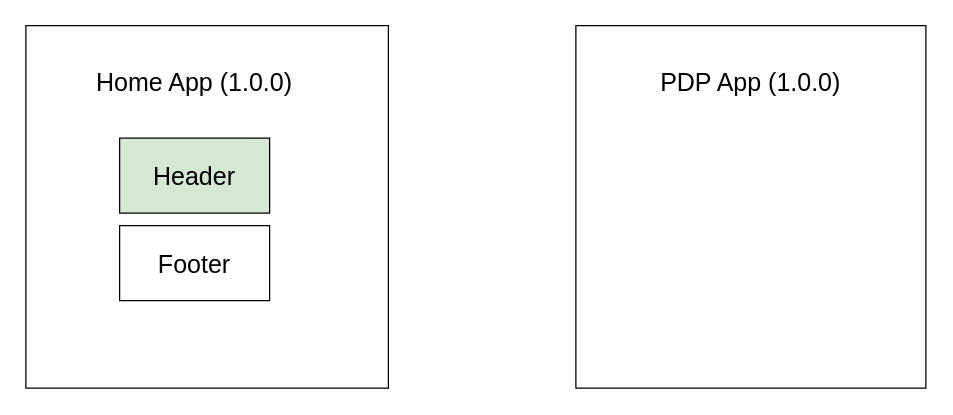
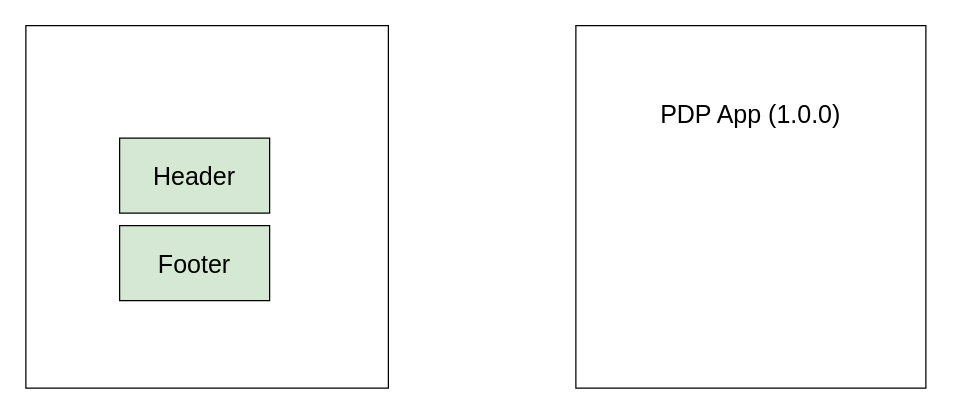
node "Home App (1.0.0)": removed
node "PDP App (1.0.0)": moved (751, 82) -> (751, 113)
node "Footer": fillcolor #ffffff -> #d5e8d4
